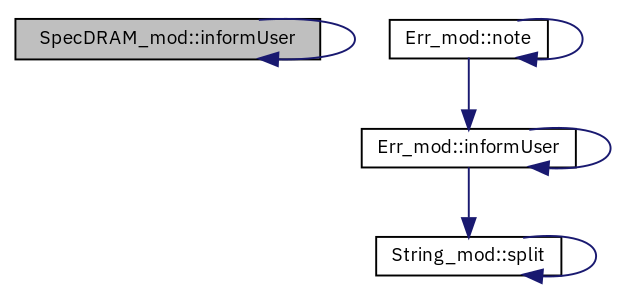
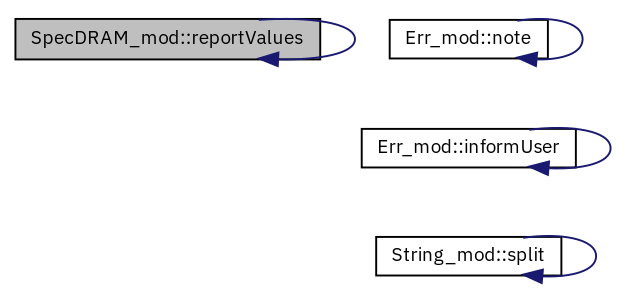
node "SpecDRAM_mod::informUser": label "SpecDRAM_mod::informUser" -> "SpecDRAM_mod::reportValues"
edge "Err_mod::note" -> "Err_mod::informUser": removed
edge "Err_mod::informUser" -> "String_mod::split": removed
